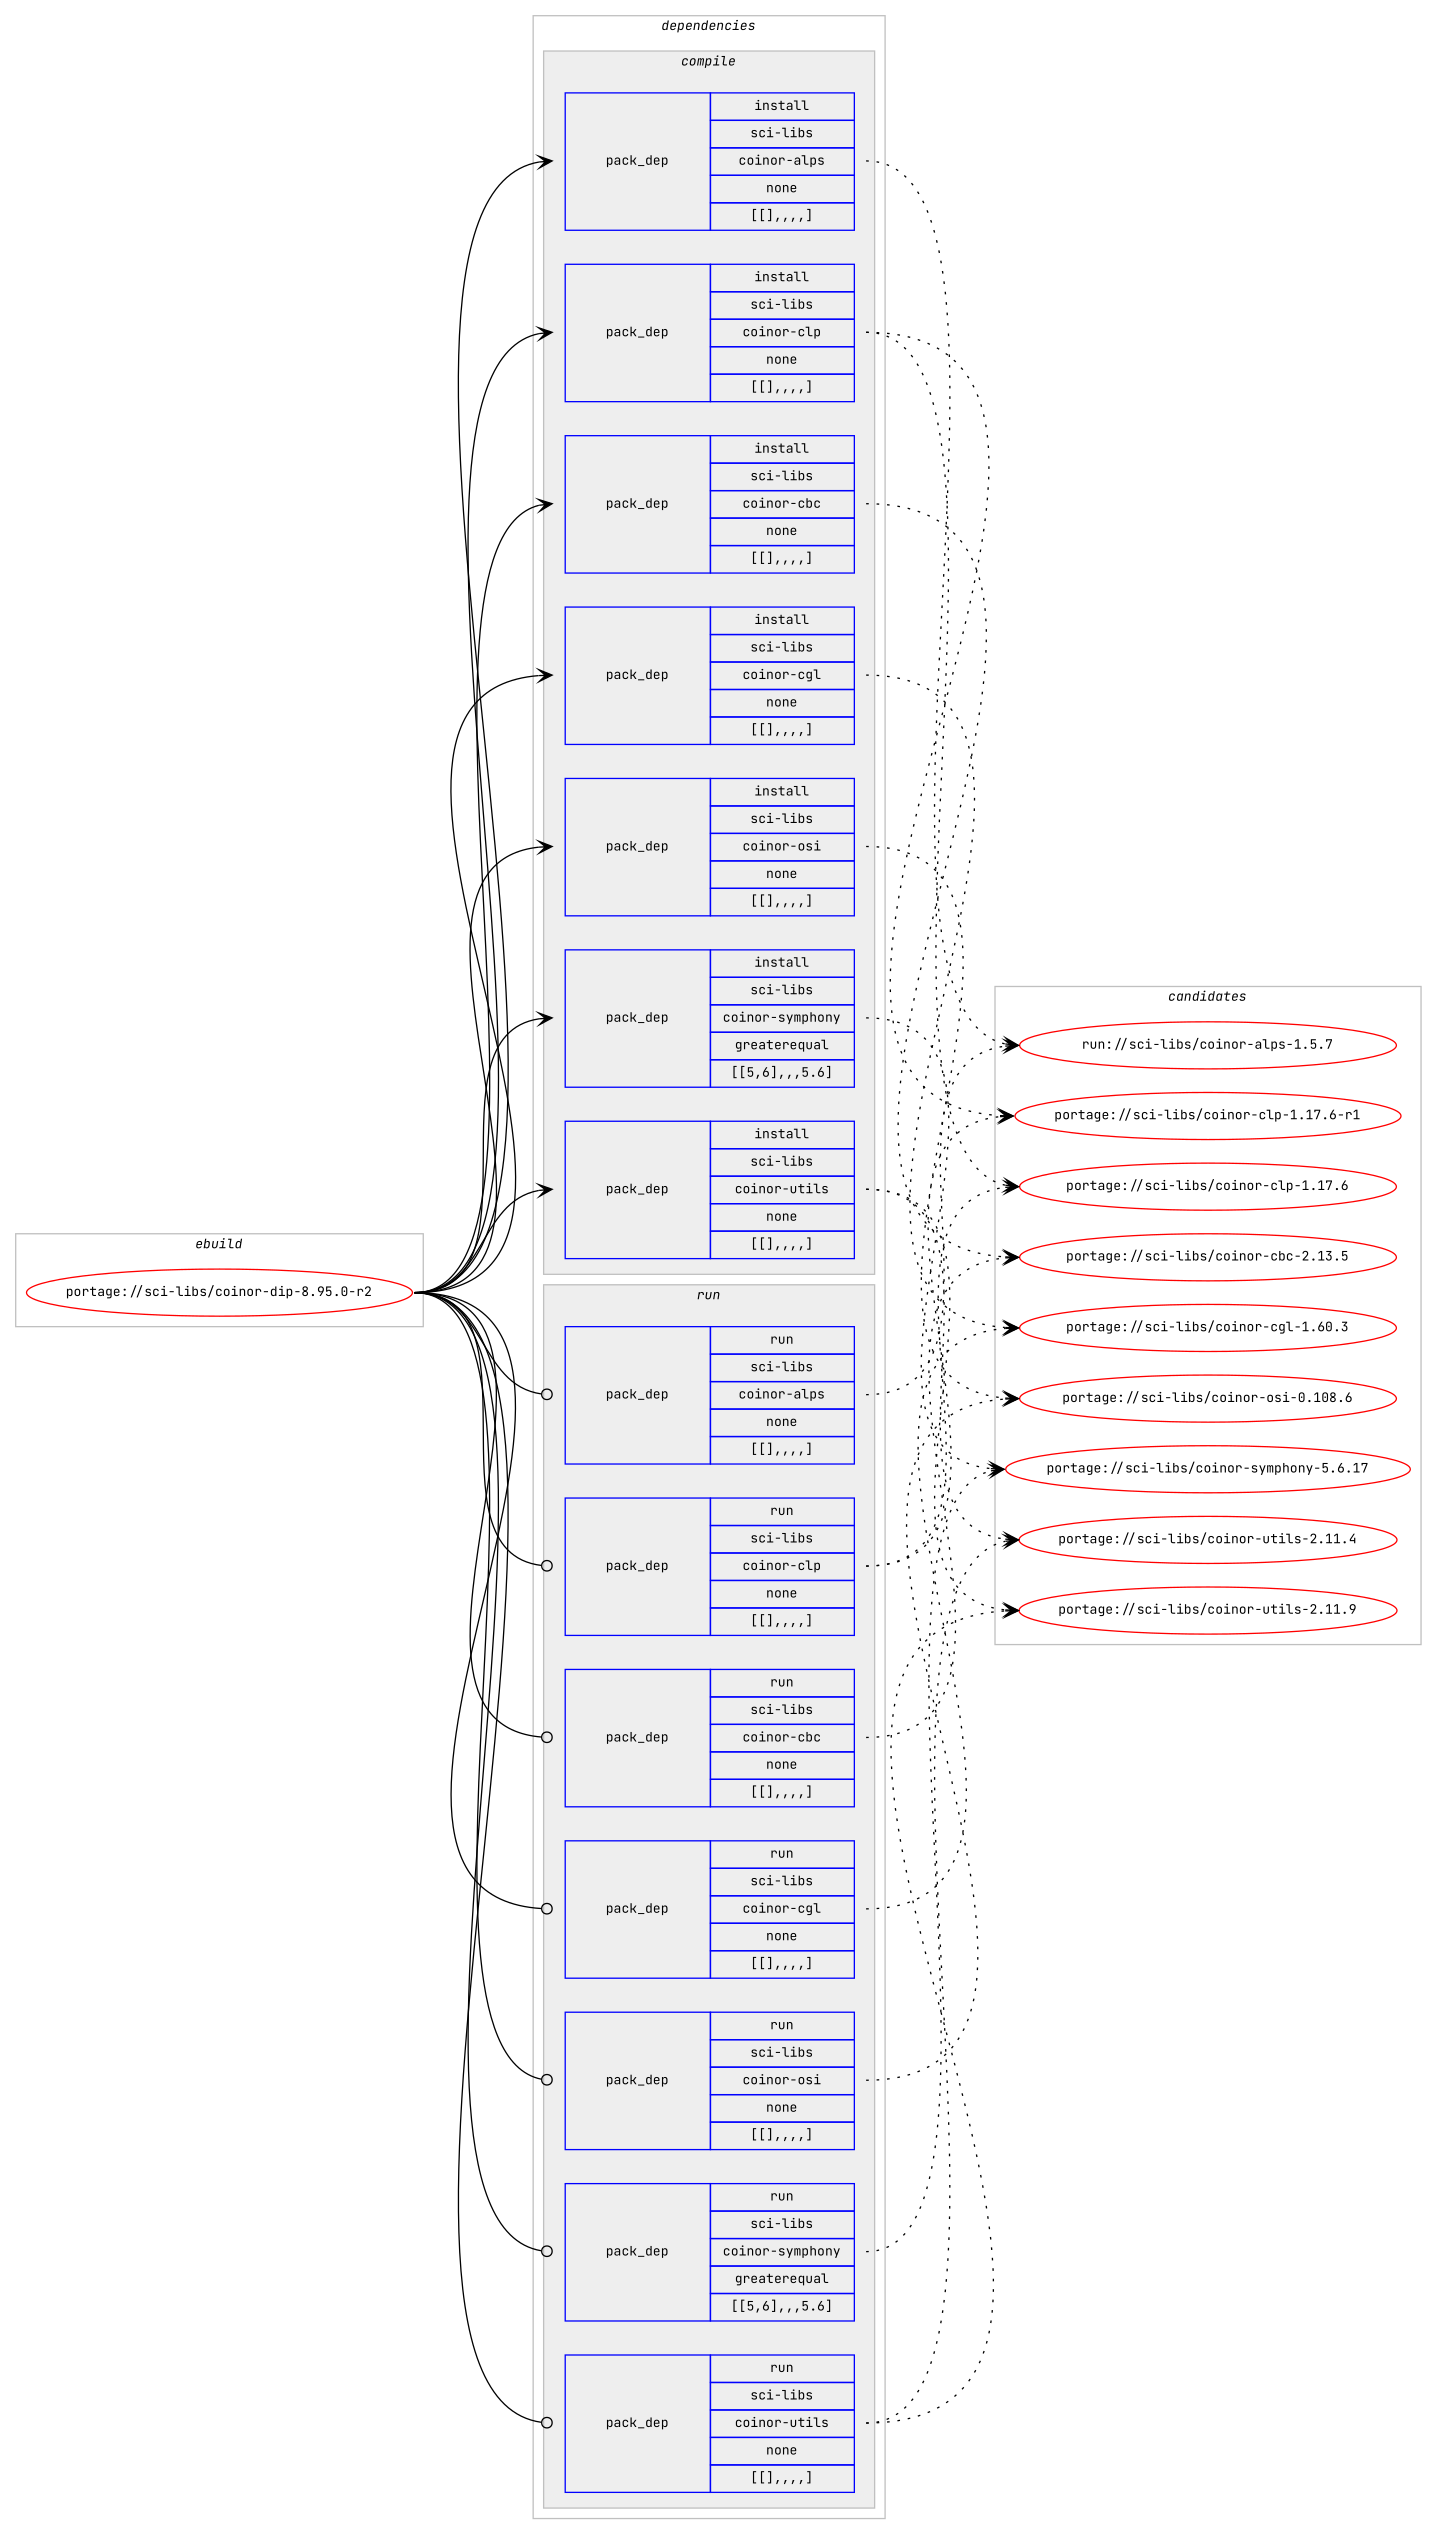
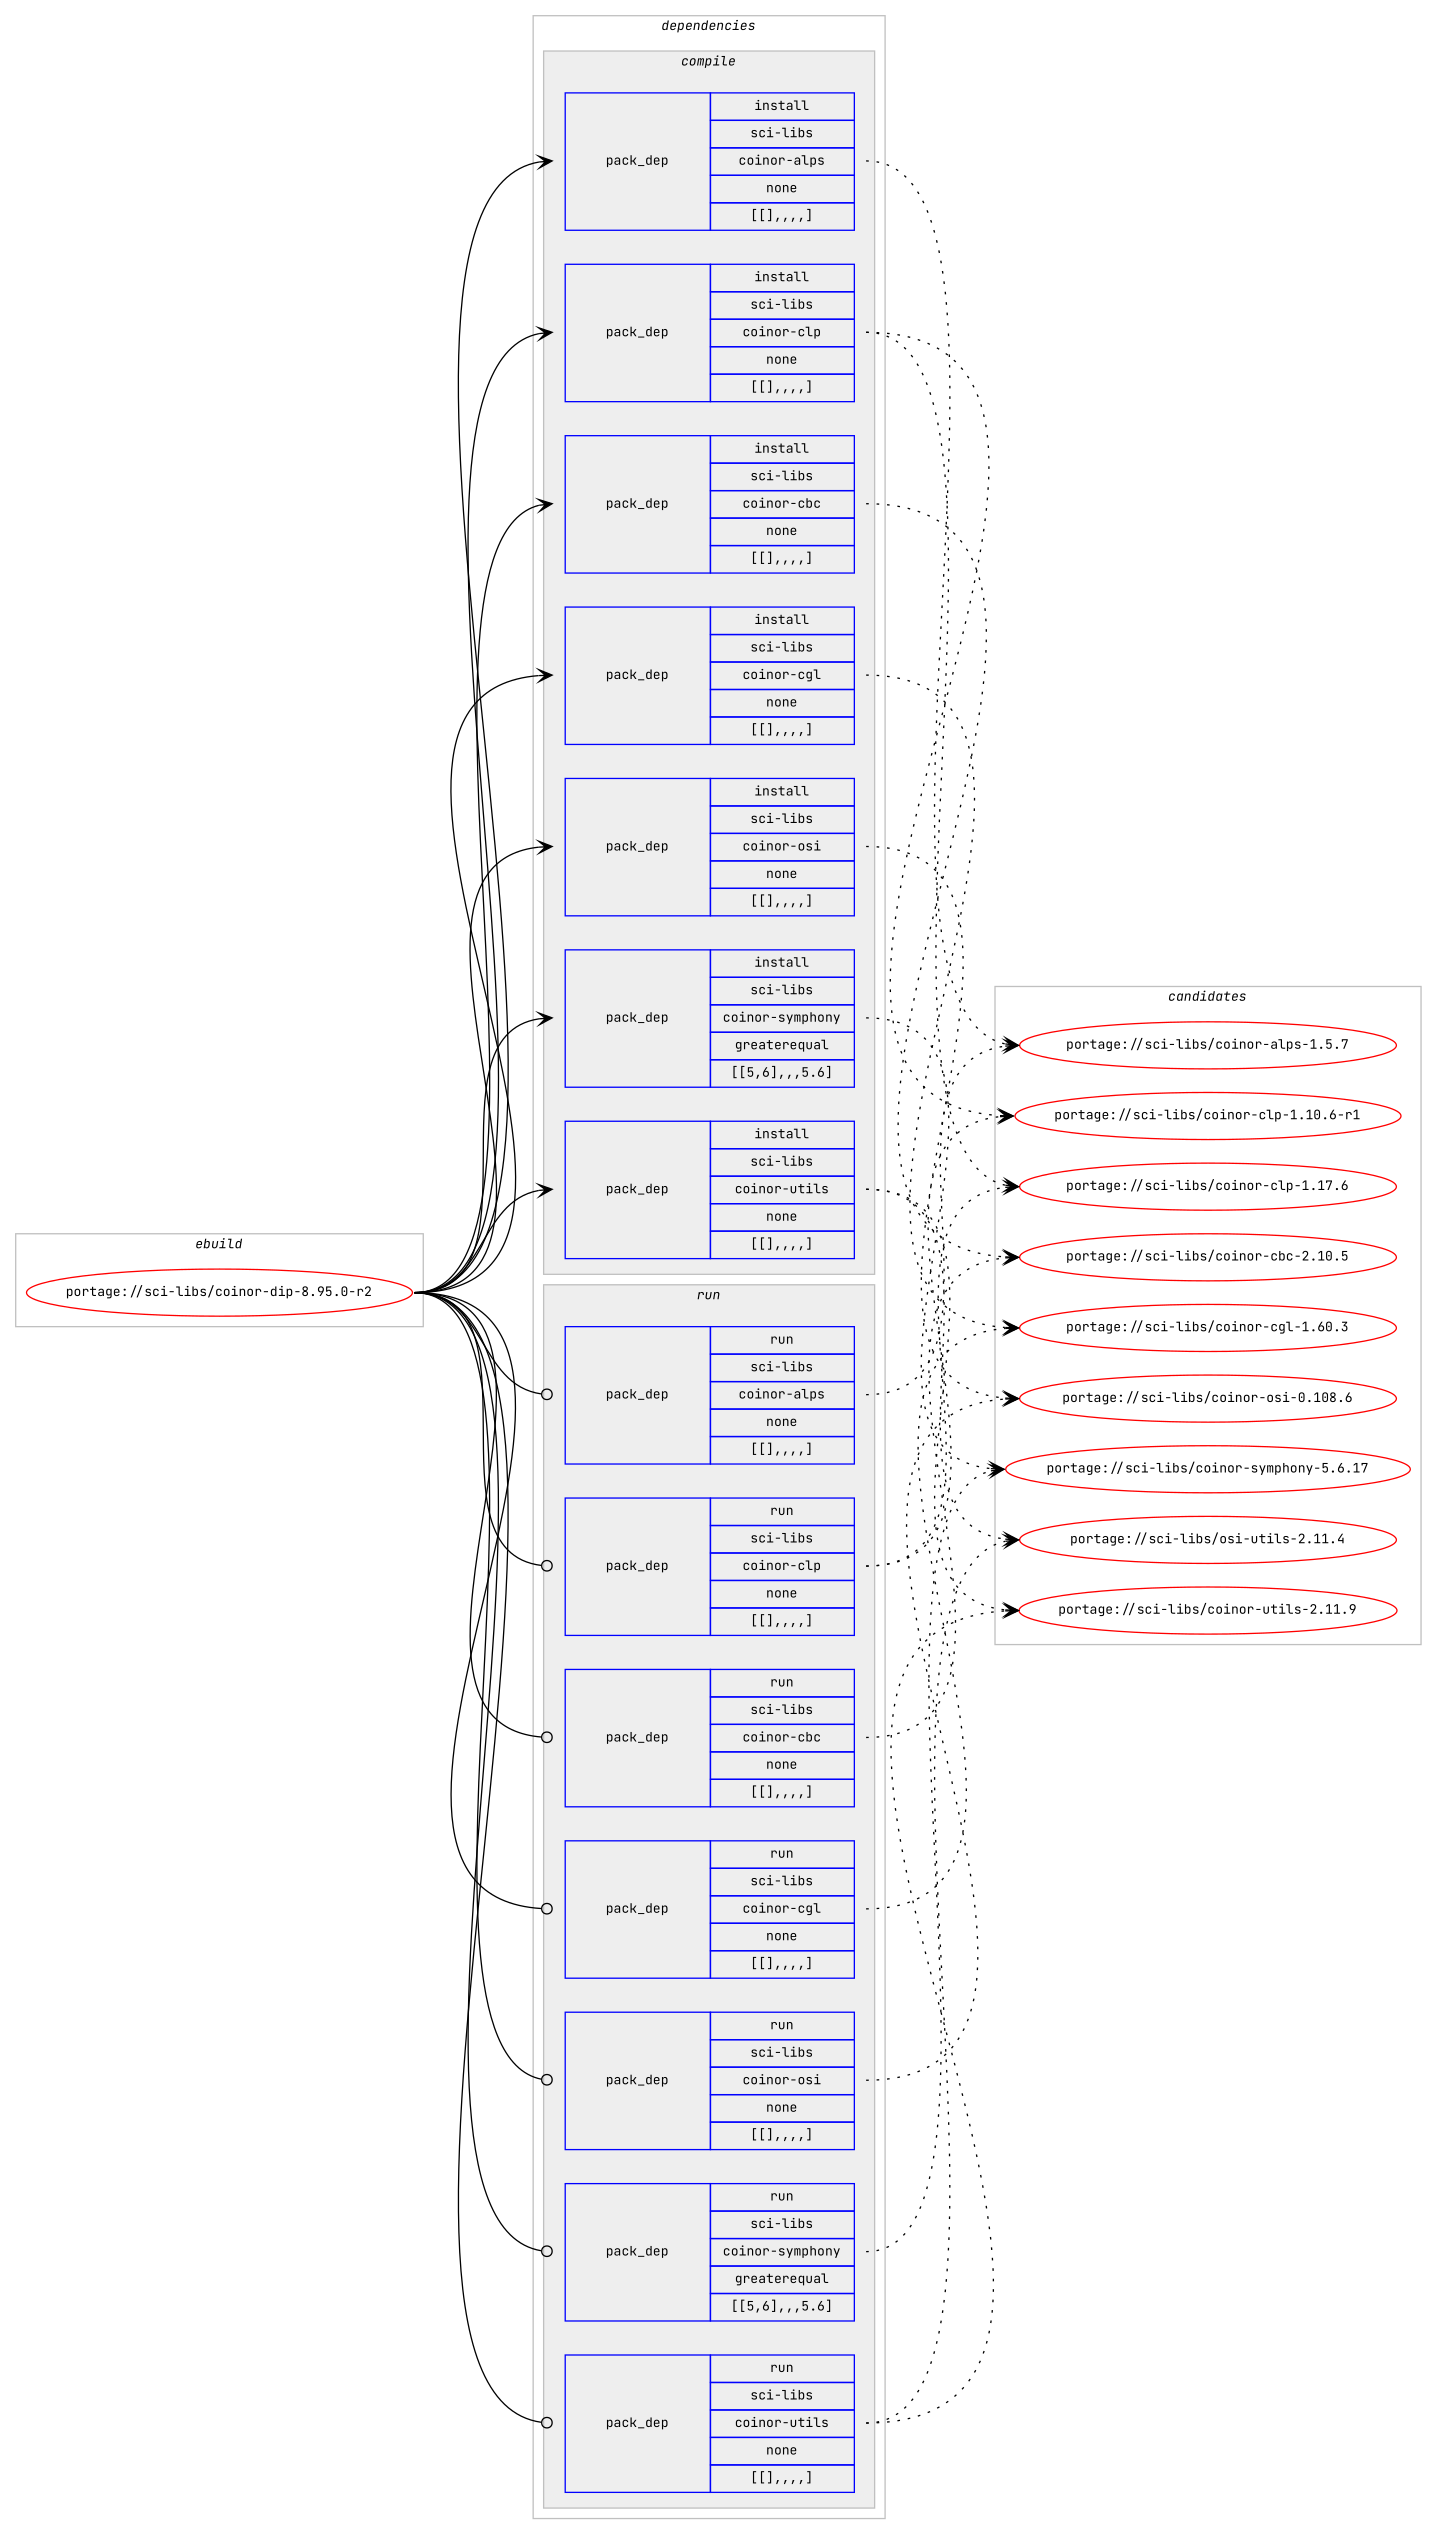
node "run://sci-libs/coinor-alps-1.5.7": label "run://sci-libs/coinor-alps-1.5.7" -> "portage://sci-libs/coinor-alps-1.5.7"
node "portage://sci-libs/coinor-clp-1.17.6-r1": label "portage://sci-libs/coinor-clp-1.17.6-r1" -> "portage://sci-libs/coinor-clp-1.10.6-r1"
node "portage://sci-libs/coinor-cbc-2.13.5": label "portage://sci-libs/coinor-cbc-2.13.5" -> "portage://sci-libs/coinor-cbc-2.10.5"
node "portage://sci-libs/coinor-utils-2.11.4": label "portage://sci-libs/coinor-utils-2.11.4" -> "portage://sci-libs/osi-utils-2.11.4"
